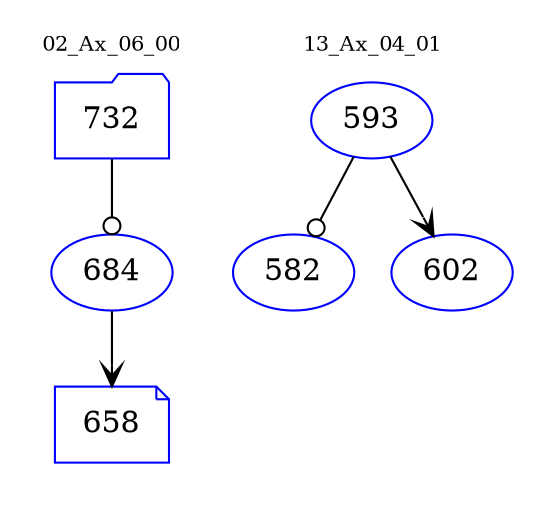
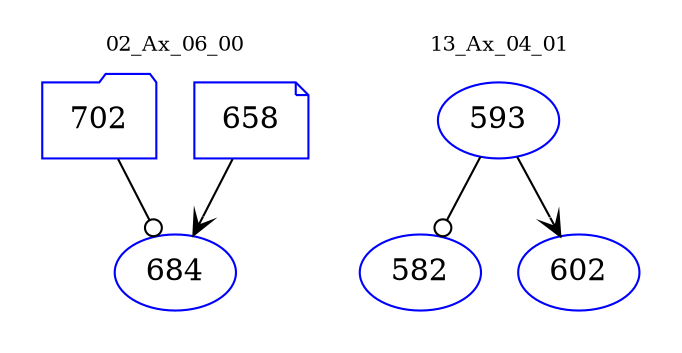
node "732": label "732" -> "702"
edge "684" -> "658": reversed
